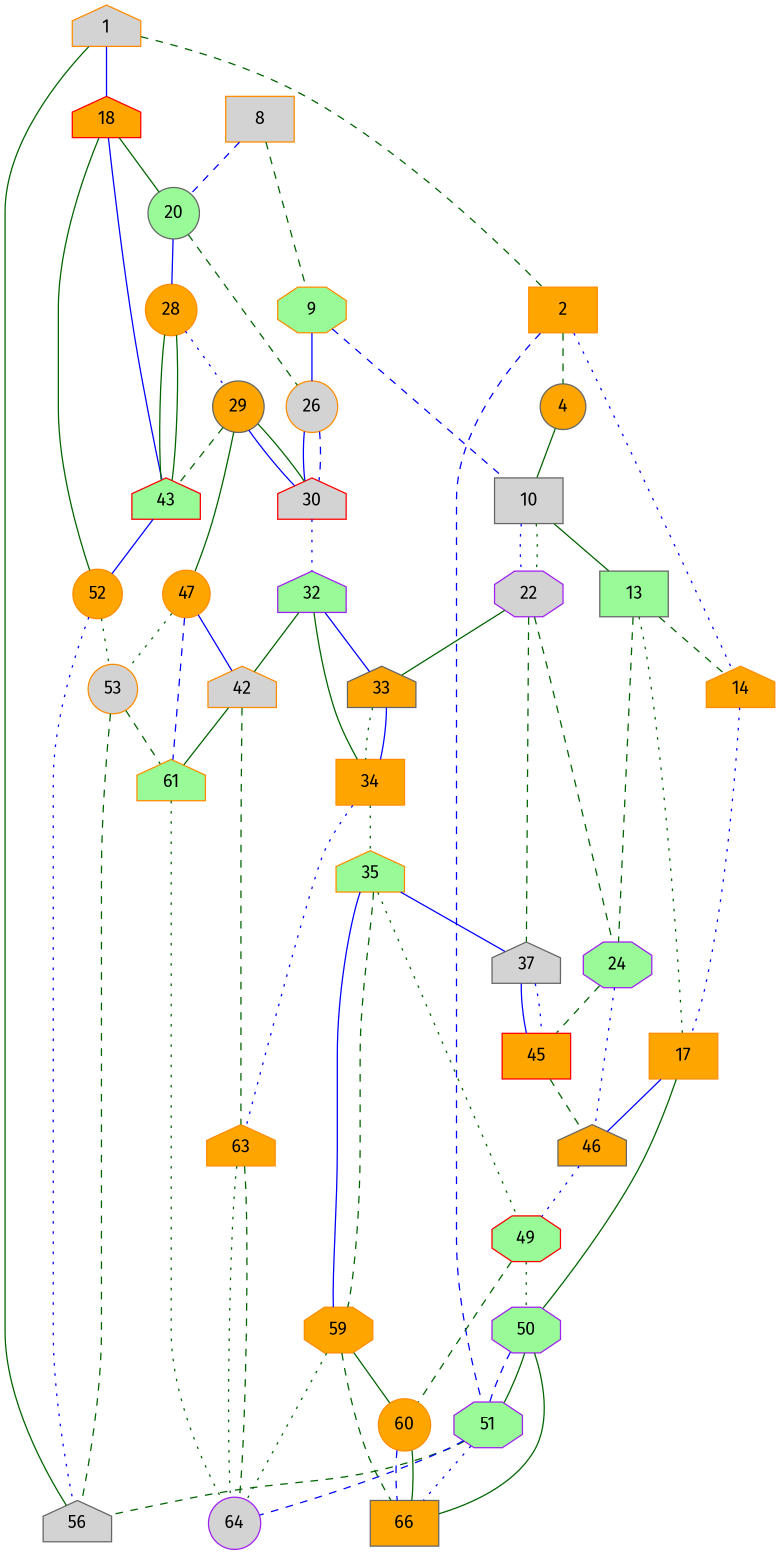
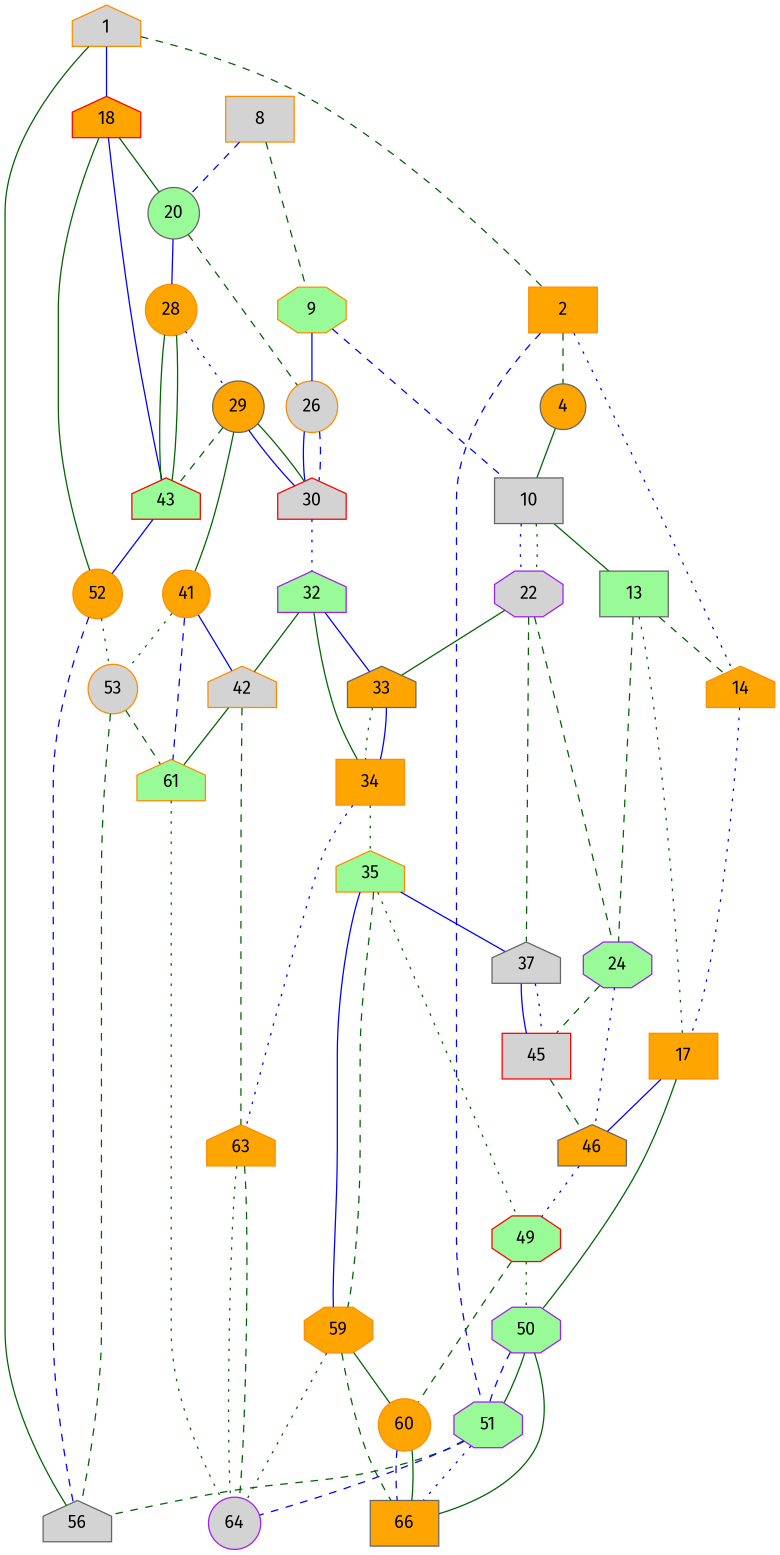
node "47": label "47" -> "41"
node "45": fillcolor orange -> lightgrey
edge "52" -- "56": style dotted -> dashed
